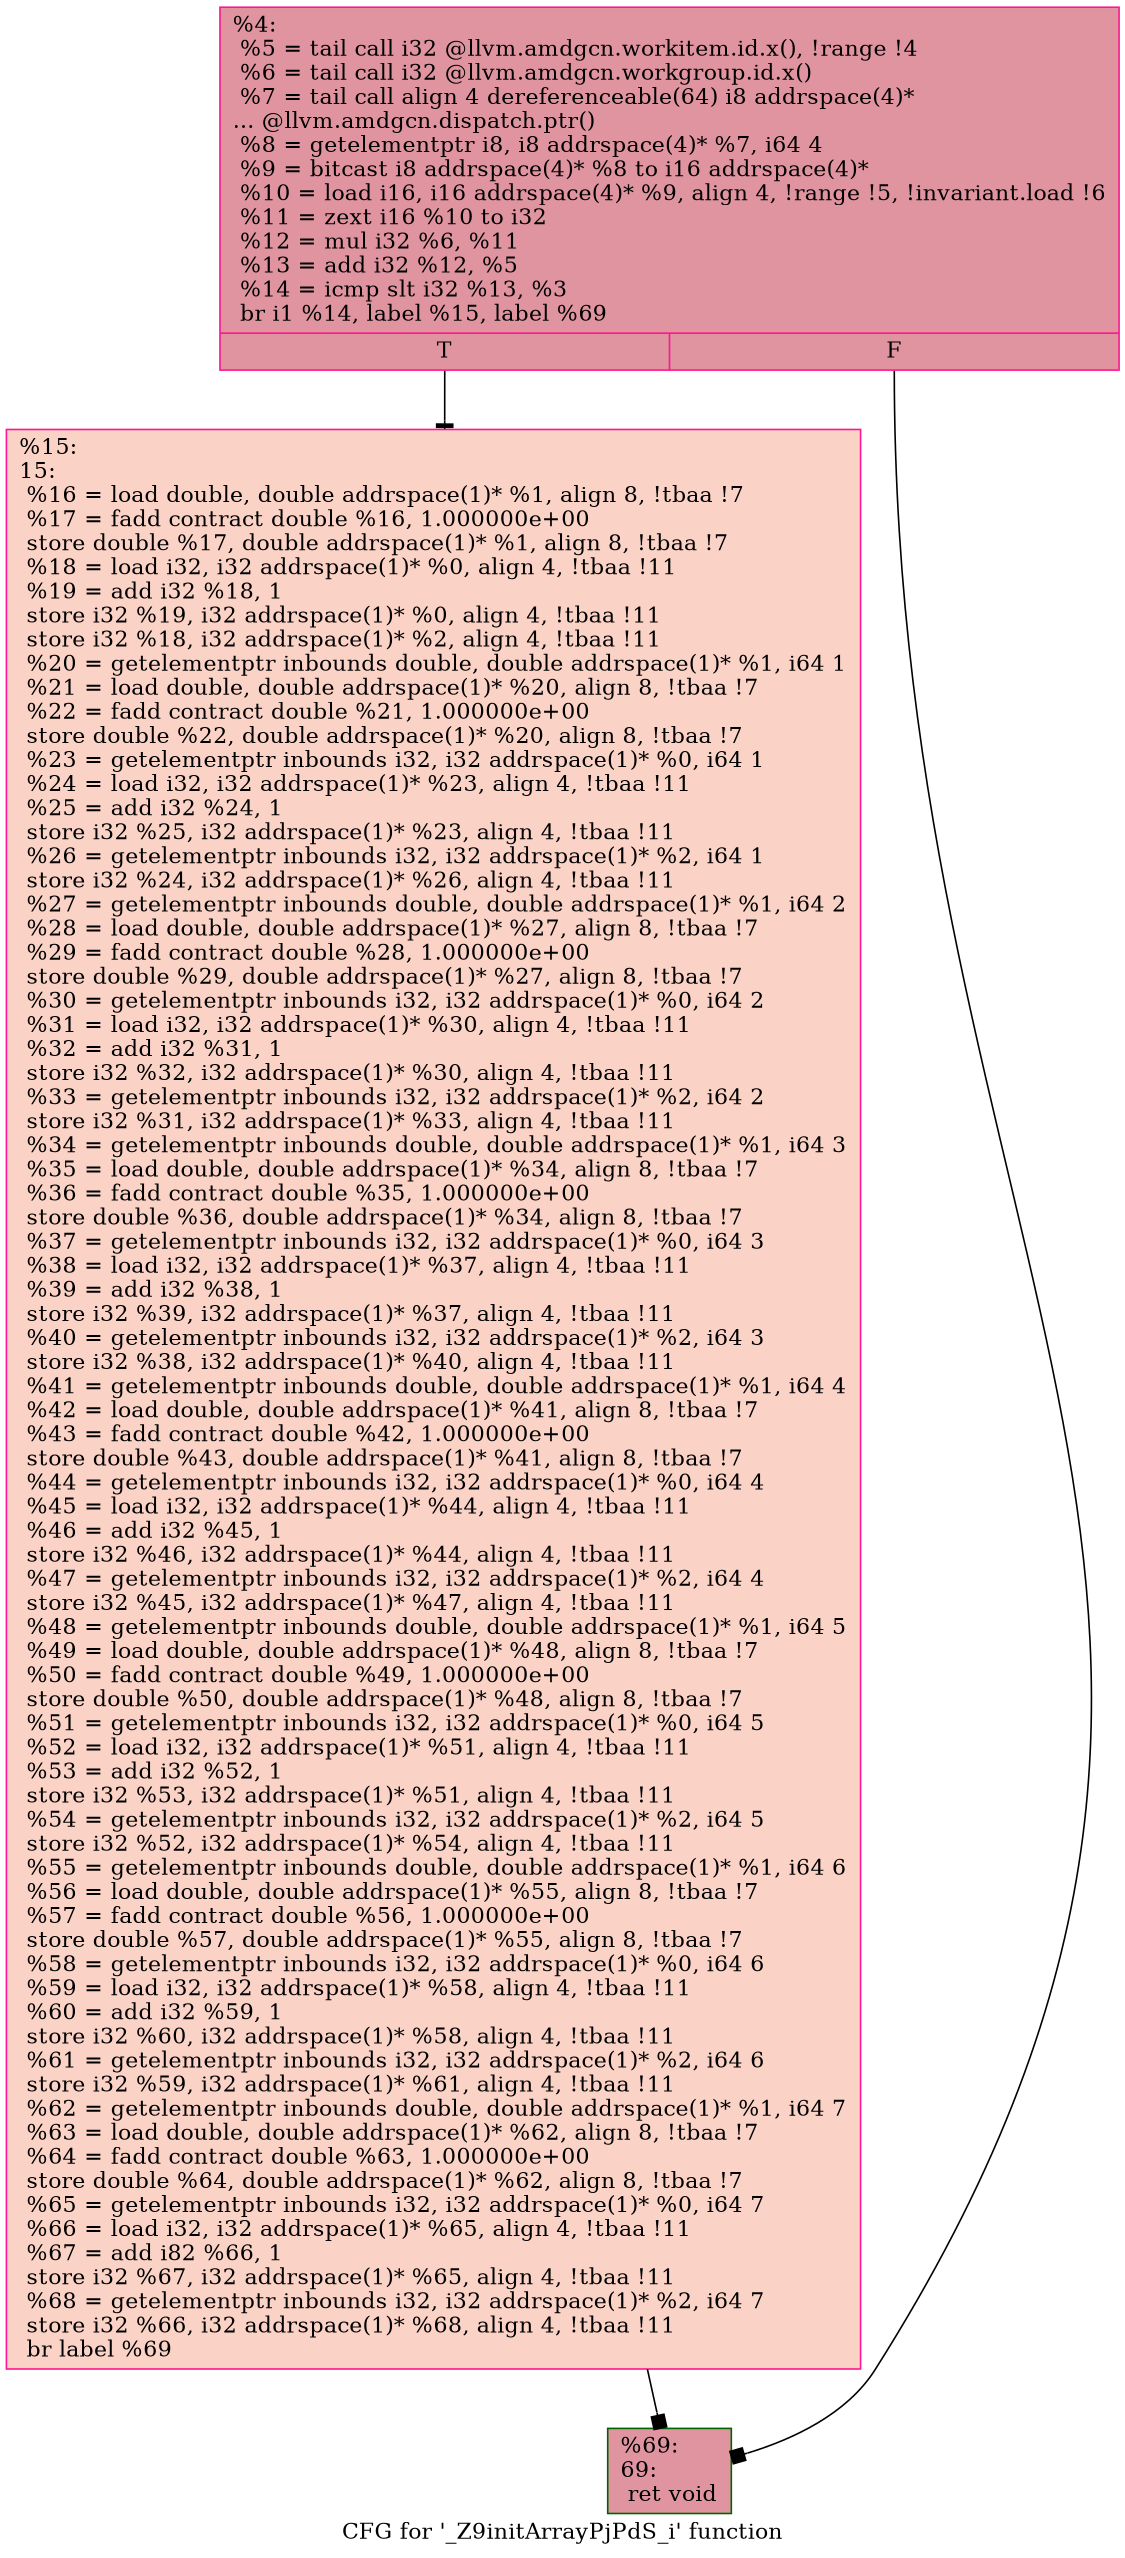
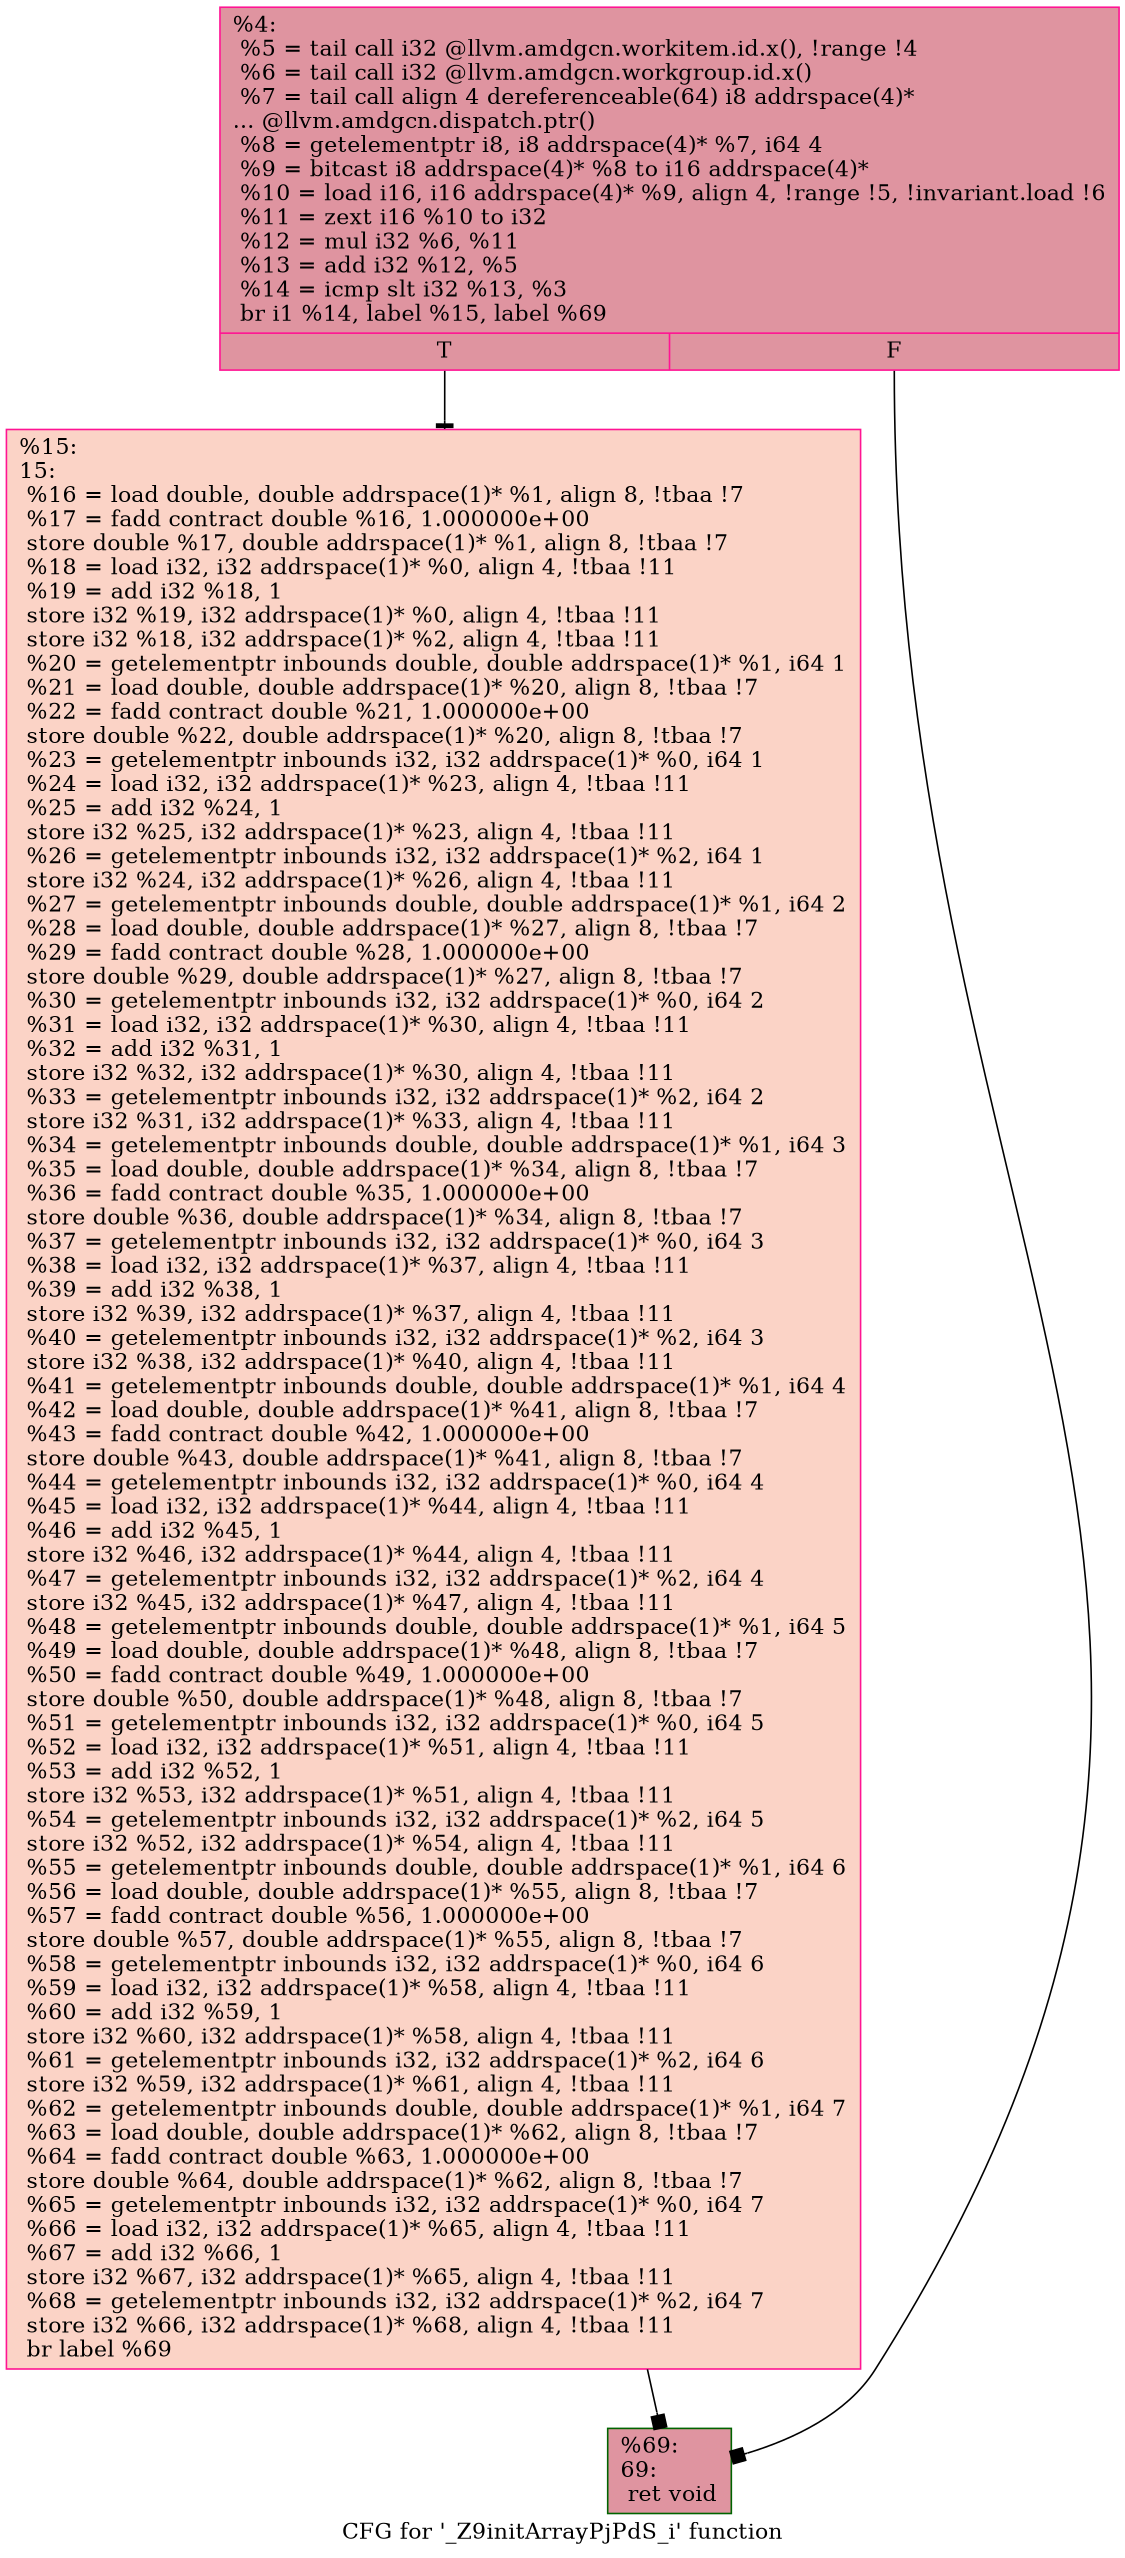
node "%15:": text "%67 = add i82 %66, 1" -> "%67 = add i32 %66, 1"
